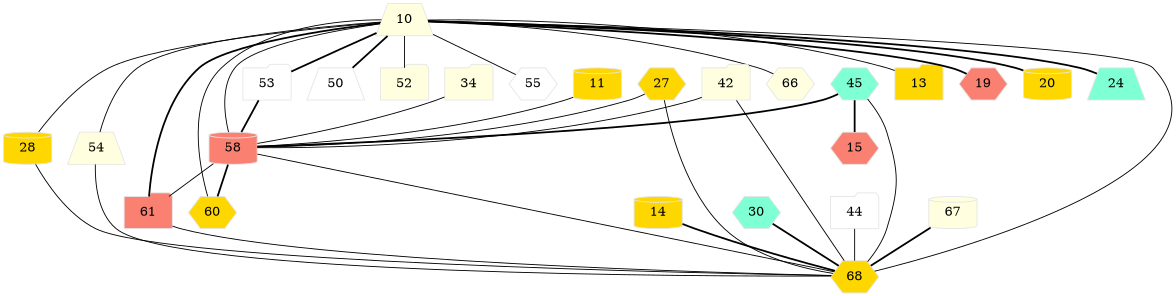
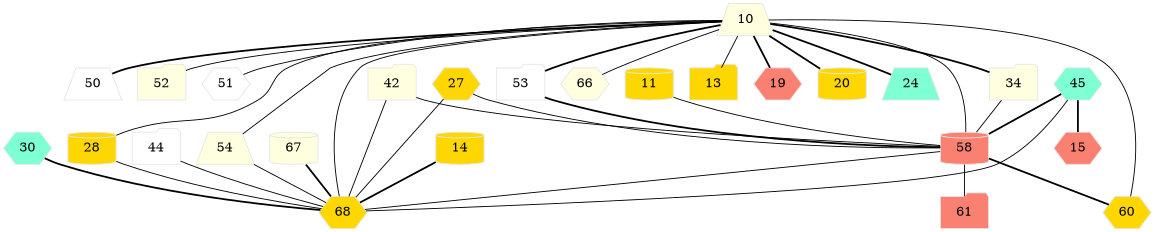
edge "10" -- "61": now "10" -- "34"
node "55": label "55" -> "51"
edge "61" -- "68": removed
